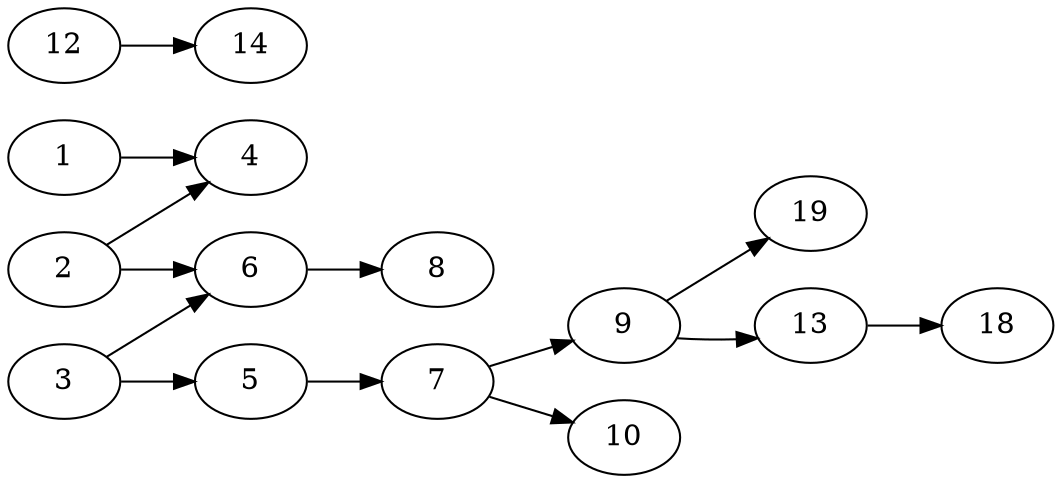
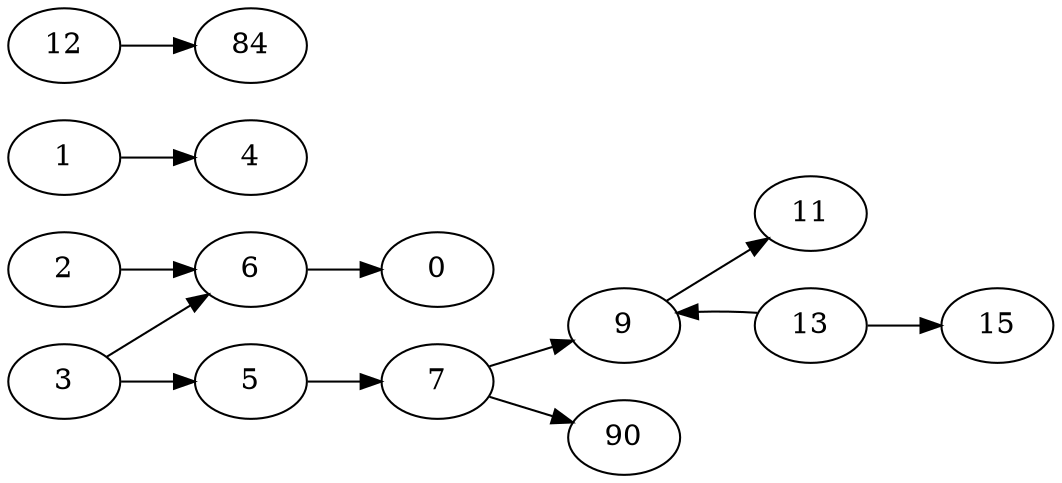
node "14": label "14" -> "84"
node "19": label "19" -> "11"
edge "2" -> "4": removed
node "8": label "8" -> "0"
node "18": label "18" -> "15"
edge "9" -> "13": reversed
node "10": label "10" -> "90"
